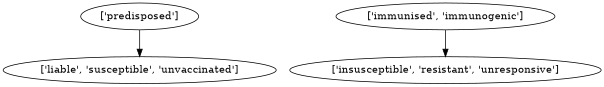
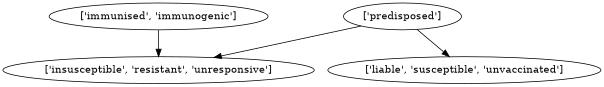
edge "['predisposed']" -> "['insusceptible', 'resistant', 'unresponsive']": added
